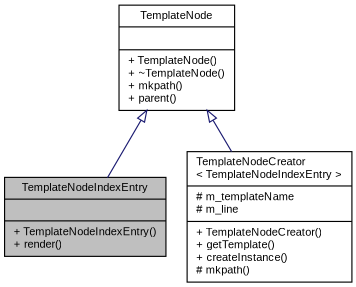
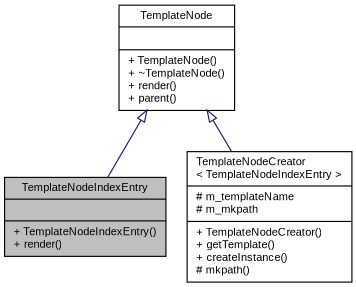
node "TemplateNode": text "+ mkpath()" -> "+ render()"
node "TemplateNodeCreator": text "# m_line" -> "# m_mkpath"
